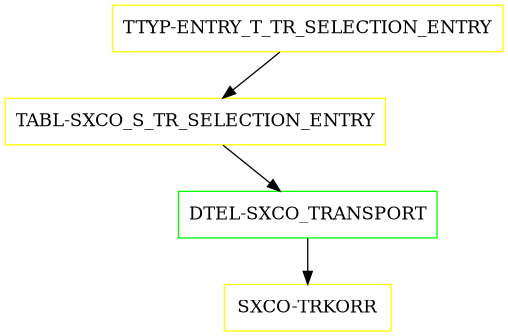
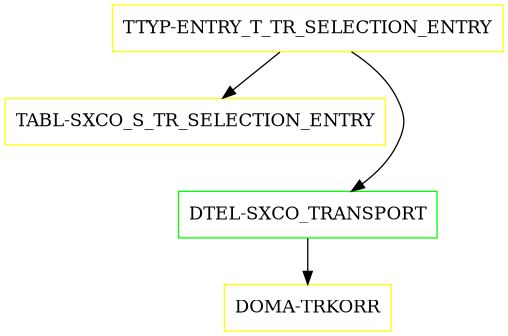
edge "TABL-SXCO_S_TR_SELECTION_ENTRY" -> "DTEL-SXCO_TRANSPORT": now "TTYP-ENTRY_T_TR_SELECTION_ENTRY" -> "DTEL-SXCO_TRANSPORT"
node "SXCO-TRKORR": label "SXCO-TRKORR" -> "DOMA-TRKORR"
